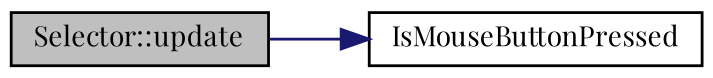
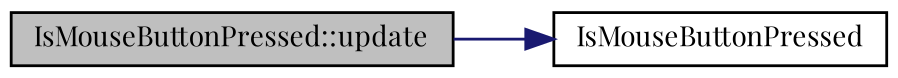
node "Selector::update": label "Selector::update" -> "IsMouseButtonPressed::update"
